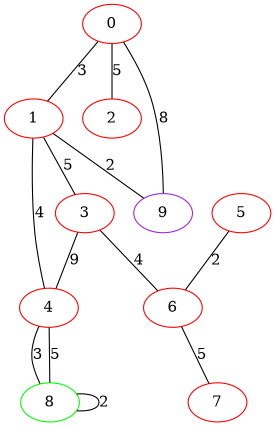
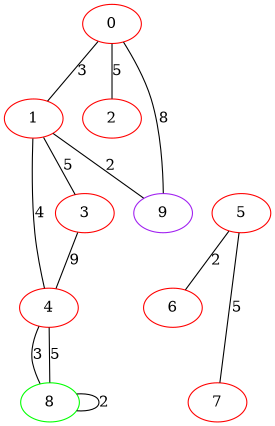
edge "3" -- "6": removed, label "4"
edge "6" -- "7": now "5" -- "7"
